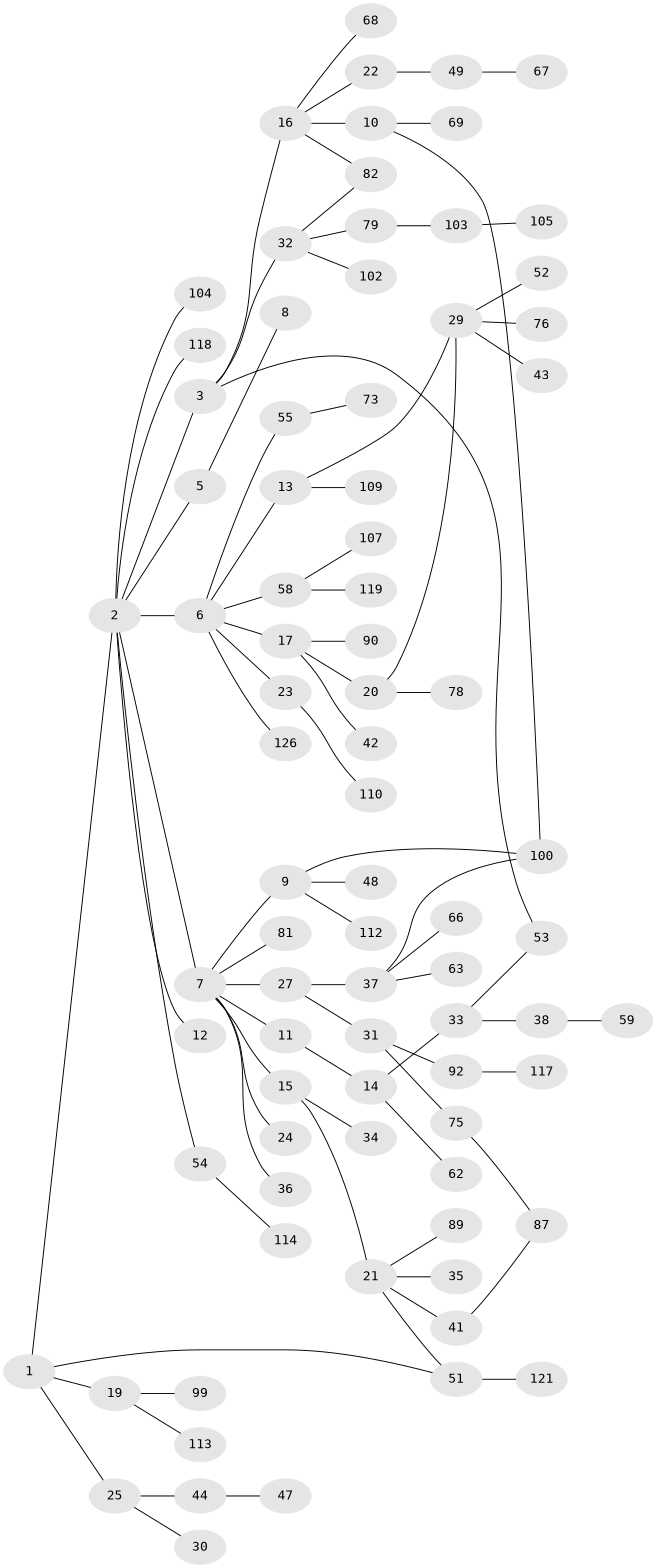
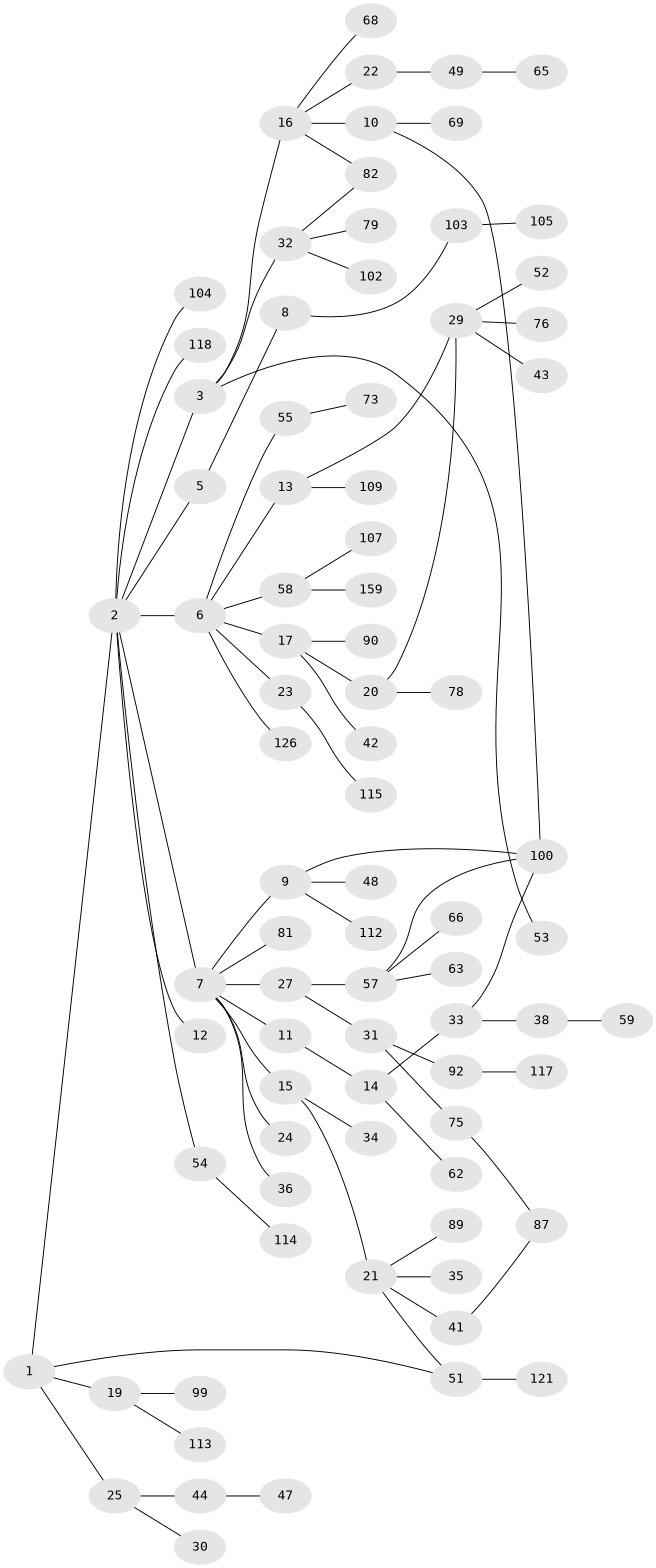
node "67": label "67" -> "65"
edge "79" -- "103": now "8" -- "103"
node "119": label "119" -> "159"
node "110": label "110" -> "115"
edge "53" -- "33": now "100" -- "33"
node "37": label "37" -> "57"
